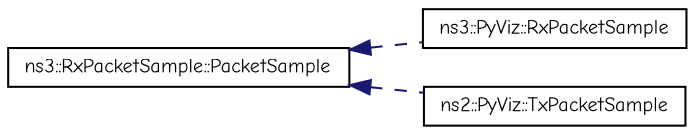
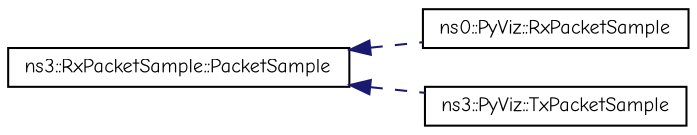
node "ns3::PyViz::RxPacketSample": label "ns3::PyViz::RxPacketSample" -> "ns0::PyViz::RxPacketSample"
node "ns2::PyViz::TxPacketSample": label "ns2::PyViz::TxPacketSample" -> "ns3::PyViz::TxPacketSample"
